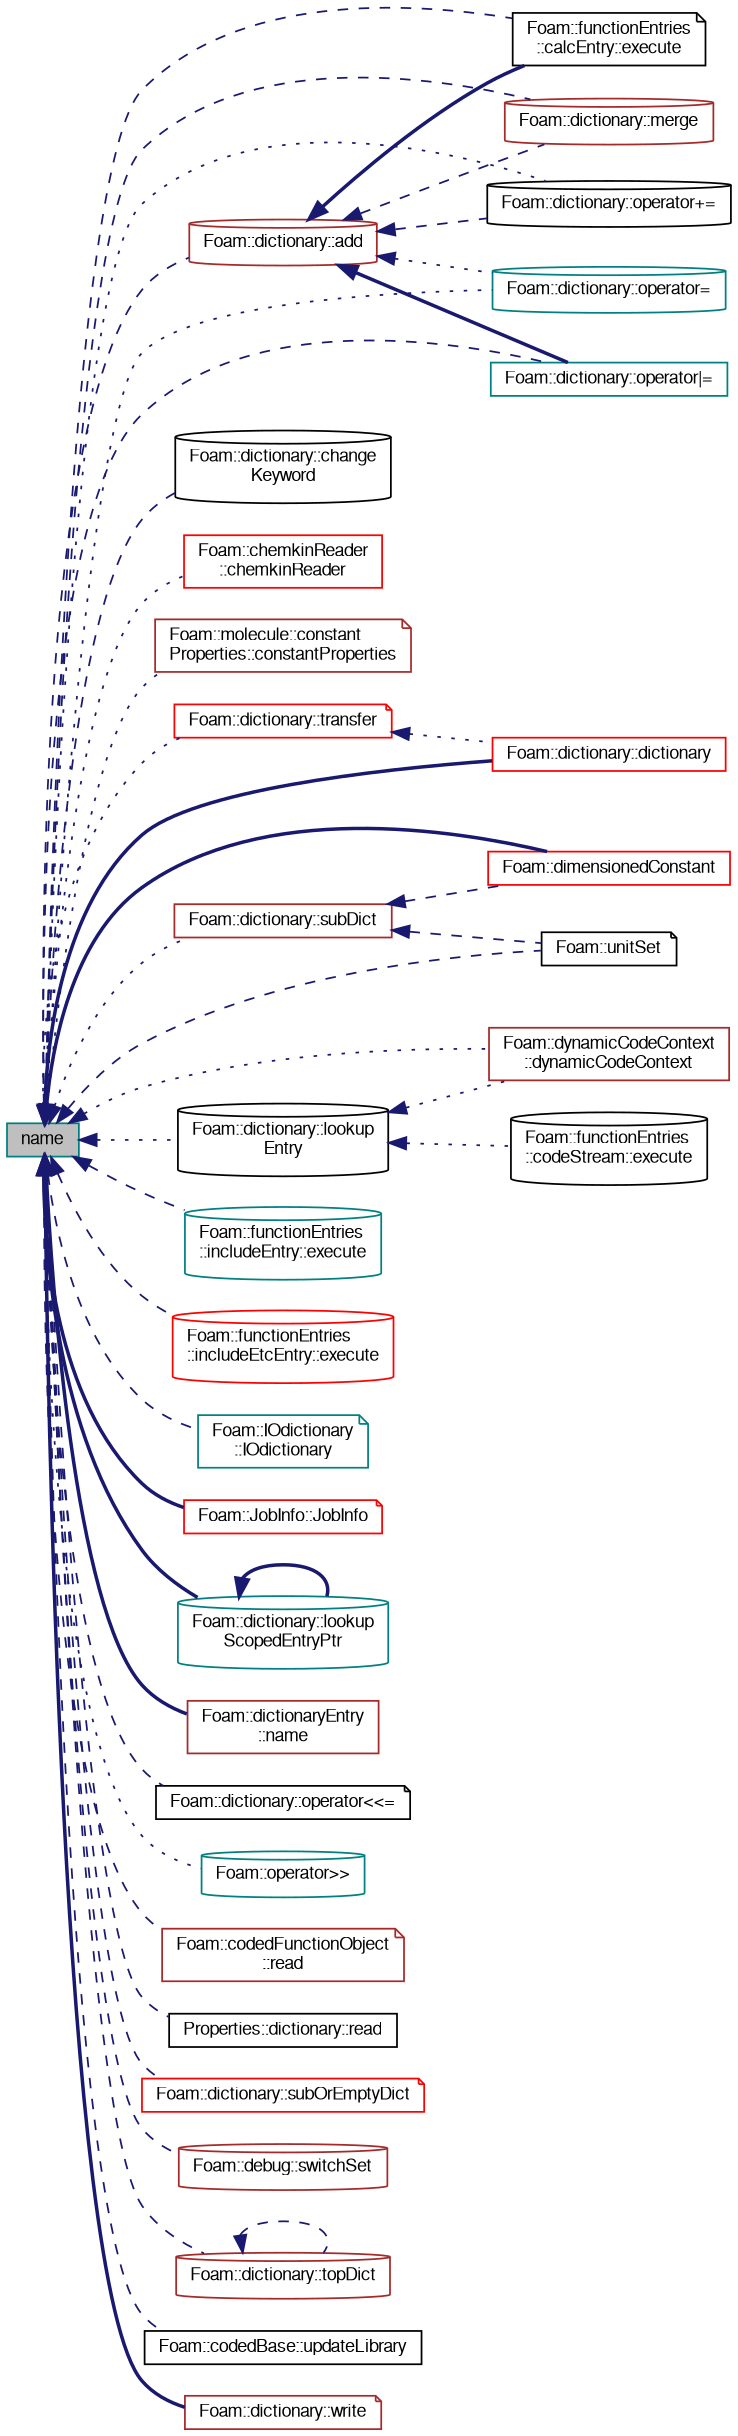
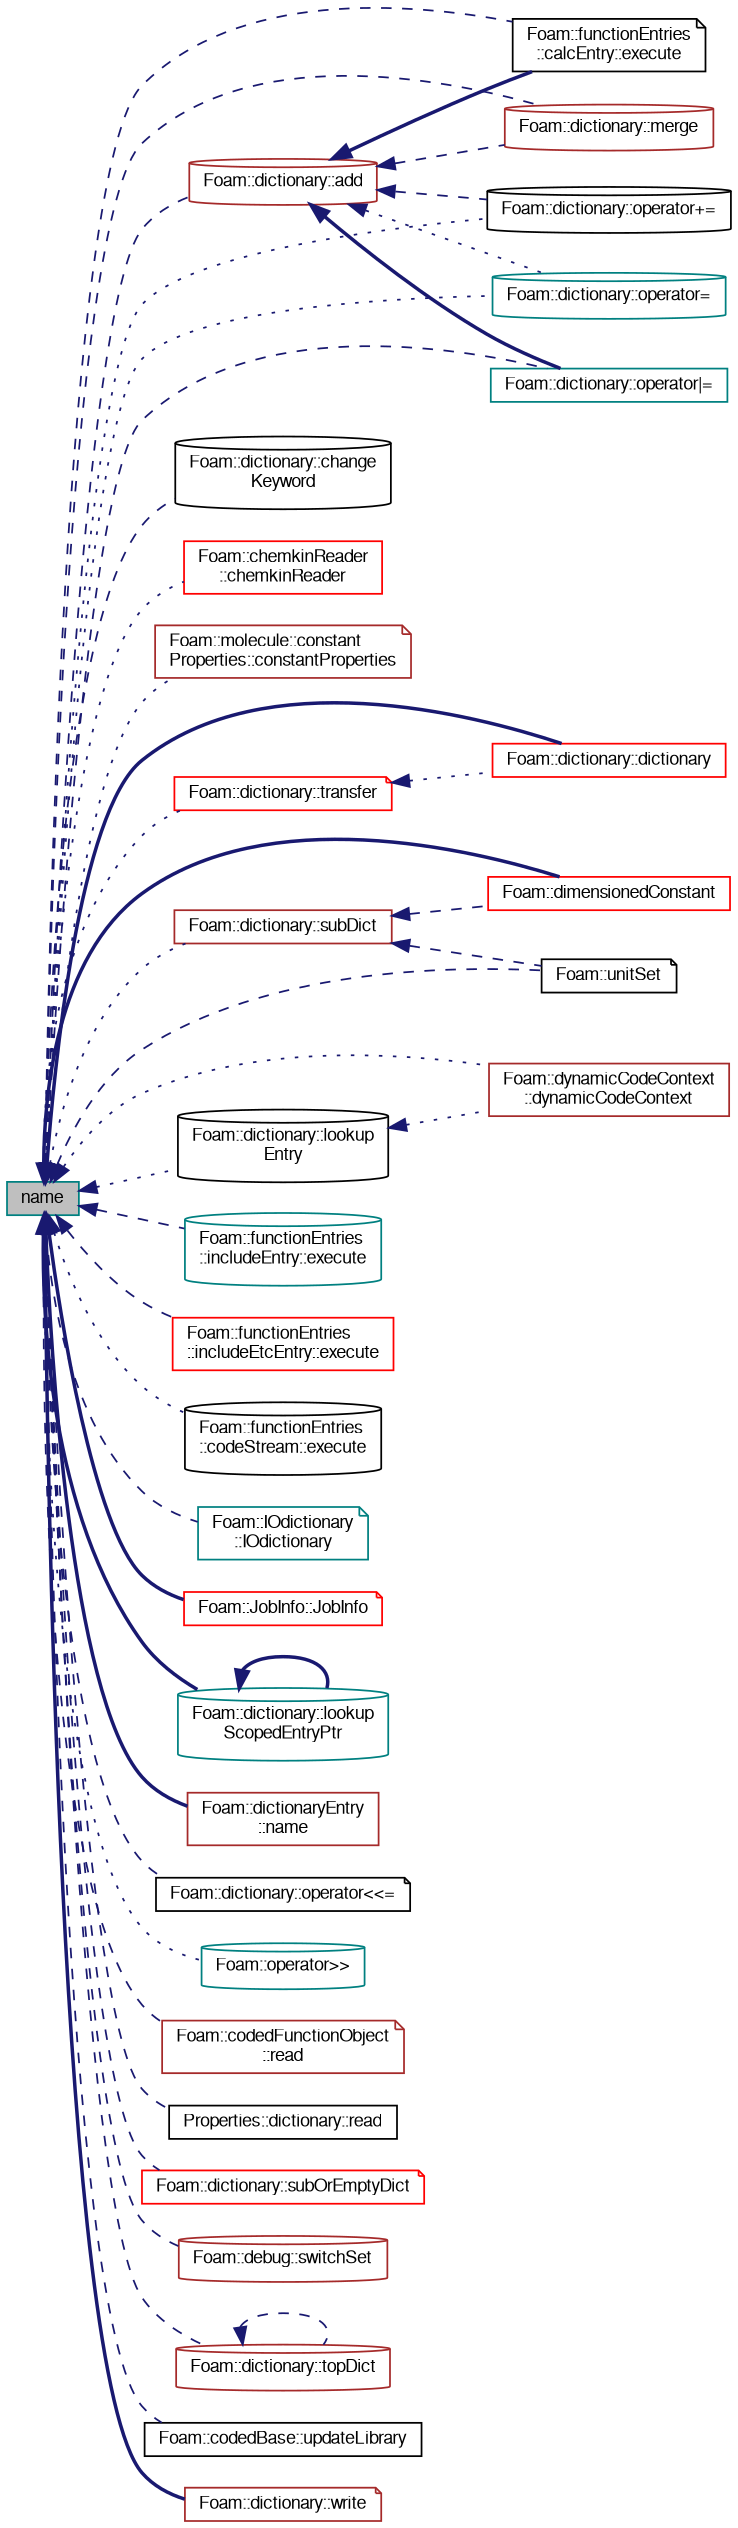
edge "Foam::functionEntries ::codeStream::execute" -> "Foam::dictionary::lookup Entry": now "Foam::functionEntries ::codeStream::execute" -> "name"
node "Foam::functionEntries ::includeEtcEntry::execute": shape cylinder -> box
